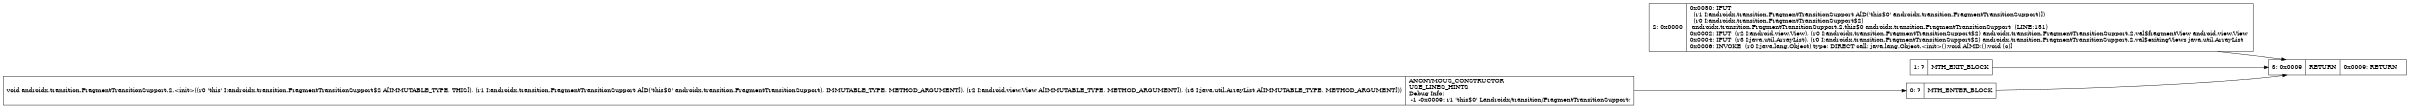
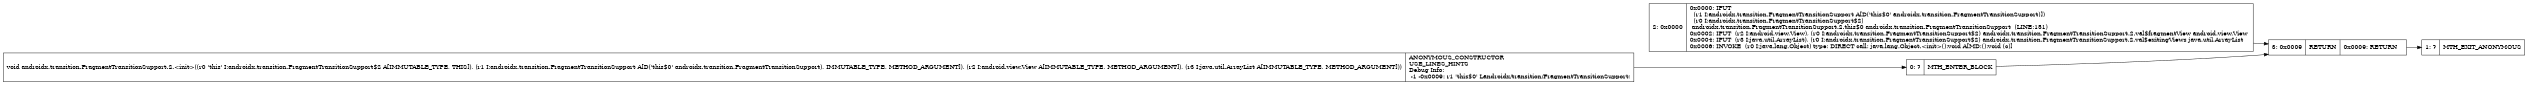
node "2: 0x0000": text "0x0050: IPUT" -> "0x0000: IPUT"
node "1: ?": text "MTH_EXIT_BLOCK" -> "MTH_EXIT_ANONYMOUS"
edge "1: ?" -> "3: 0x0009": reversed
